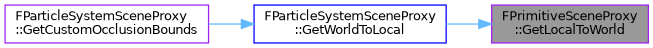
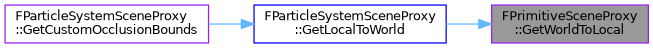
node "FParticleSystemSceneProxy ::GetWorldToLocal": label "FParticleSystemSceneProxy ::GetWorldToLocal" -> "FParticleSystemSceneProxy ::GetLocalToWorld"
node "FPrimitiveSceneProxy ::GetLocalToWorld": label "FPrimitiveSceneProxy ::GetLocalToWorld" -> "FPrimitiveSceneProxy ::GetWorldToLocal"
